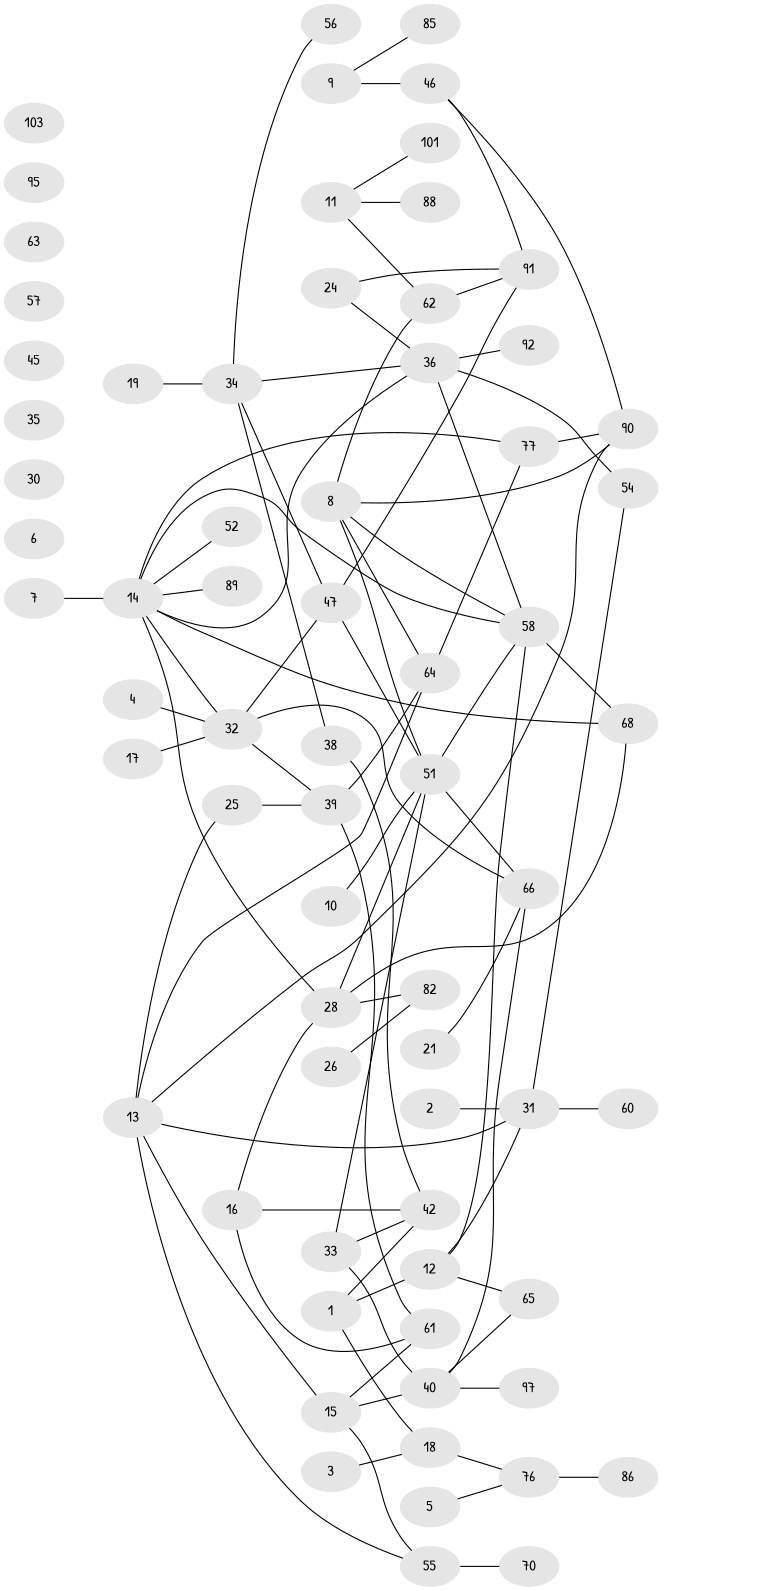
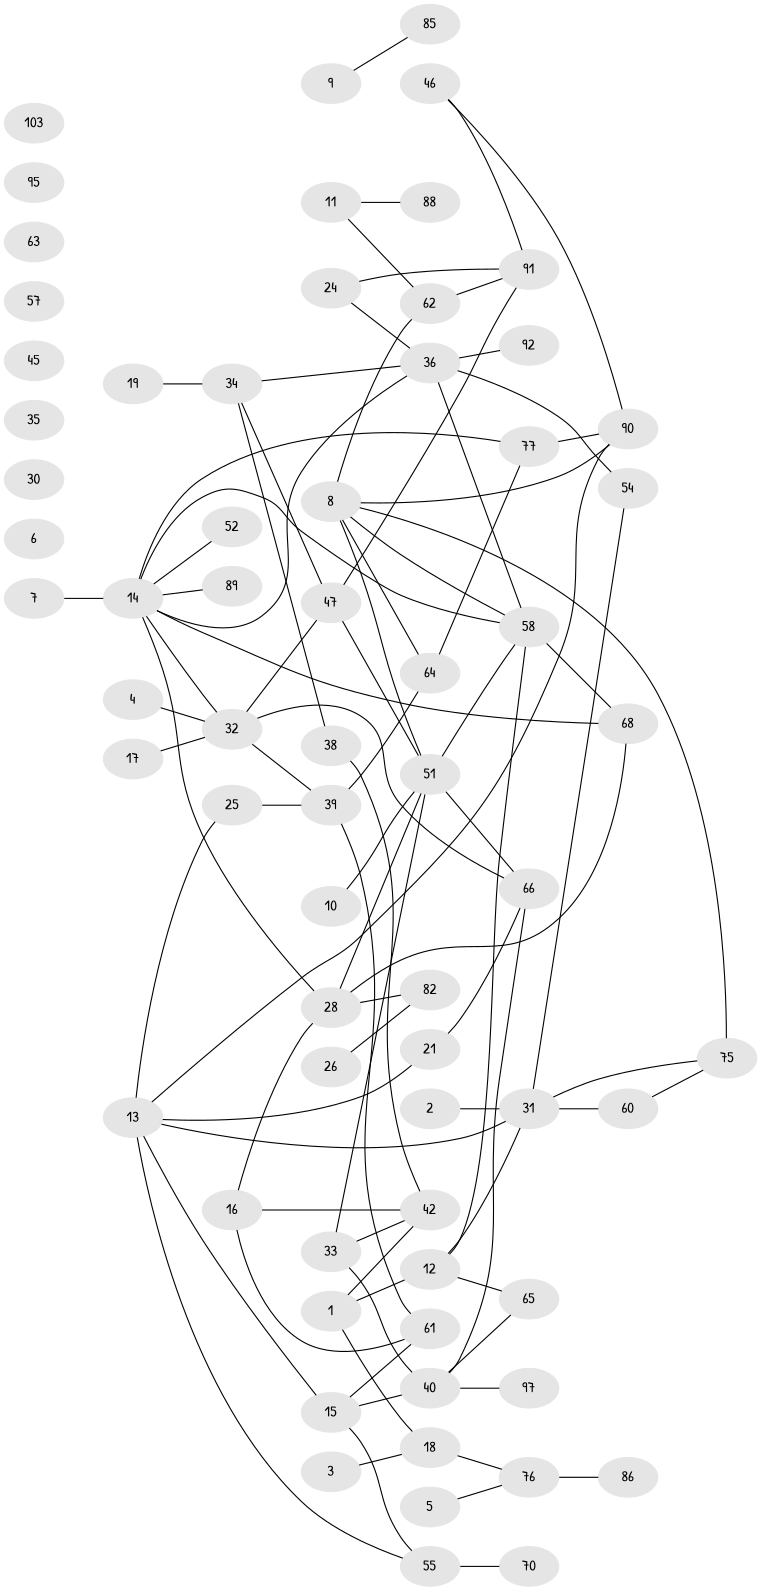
node "56": removed
edge "9" -- "46": removed
node "101": removed
edge "64" -- "13": now "21" -- "13"
node "75": added
